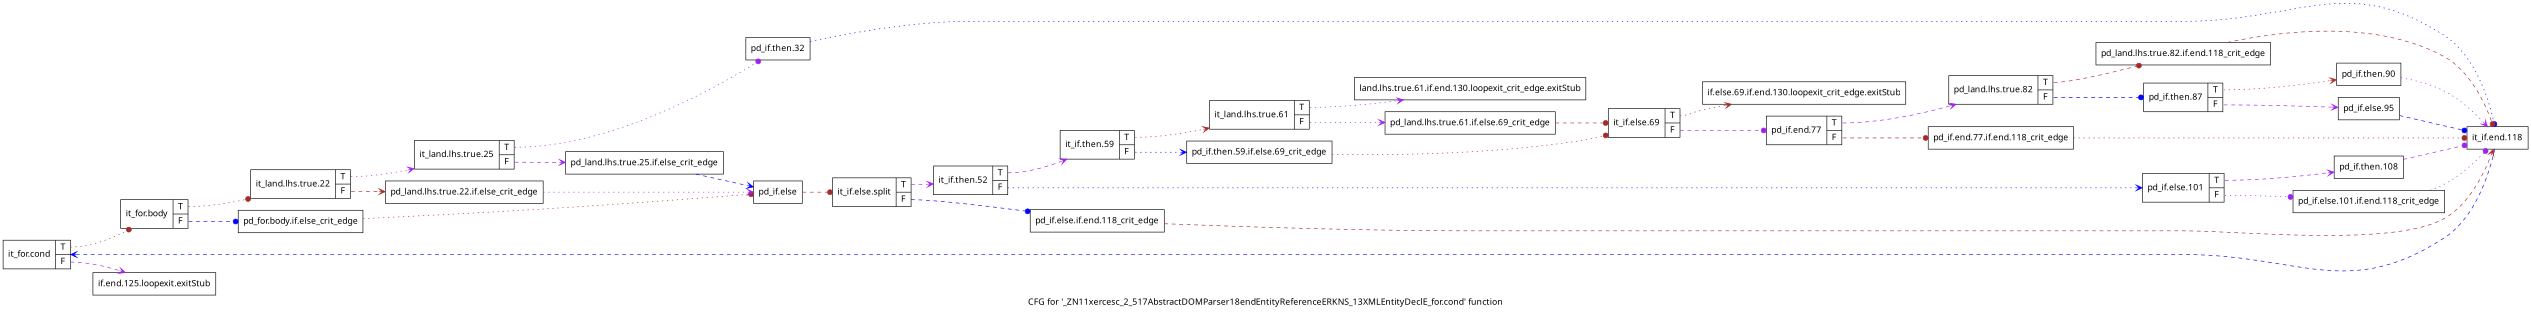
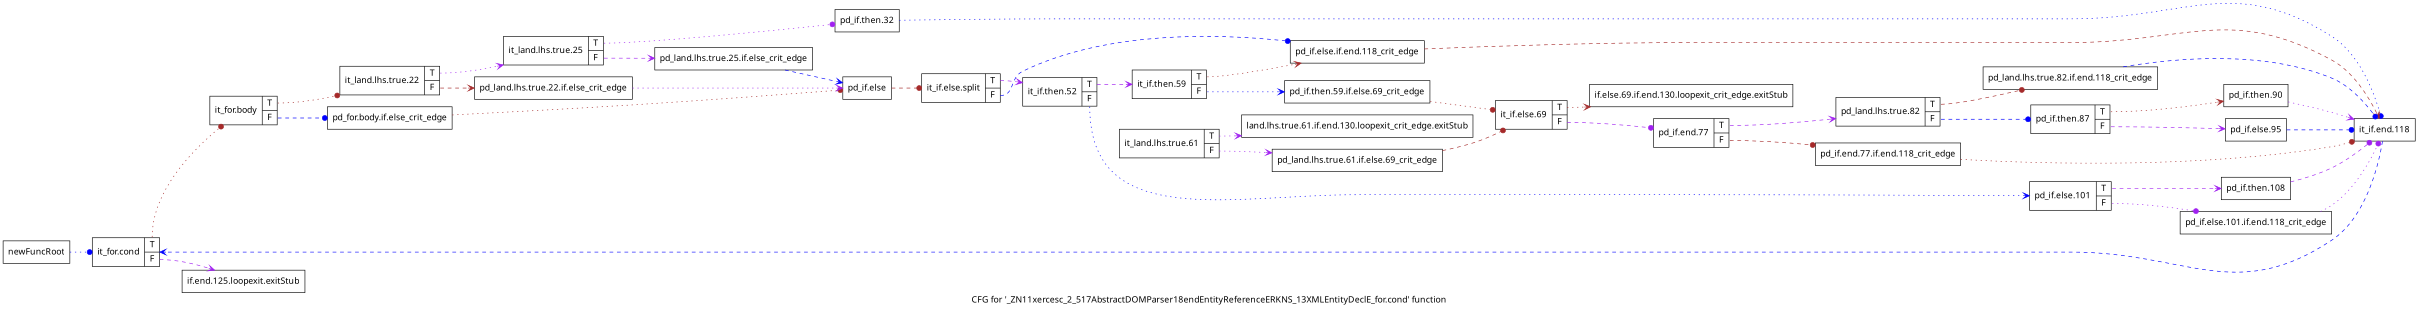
edge "pd_land.lhs.true.82.if.end.118_crit_edge" -> "it_if.end.118": color brown -> blue
edge "it_if.then.59" -> "it_land.lhs.true.61": now "it_if.then.59" -> "pd_if.else.if.end.118_crit_edge"
node "newFuncRoot": added
